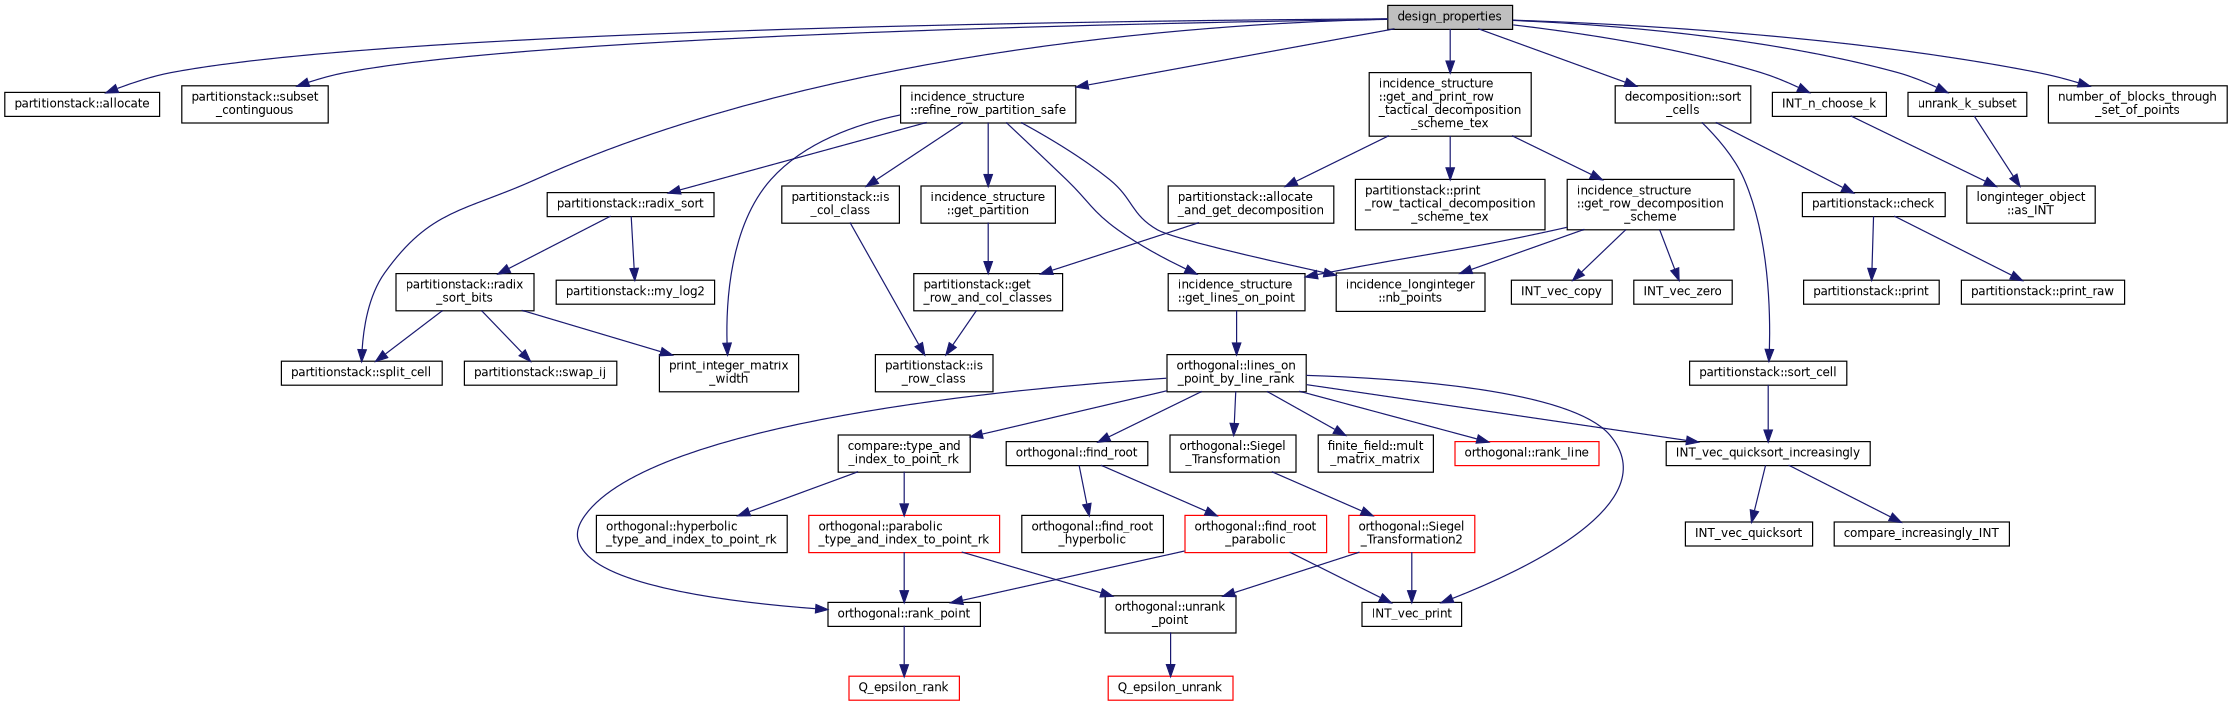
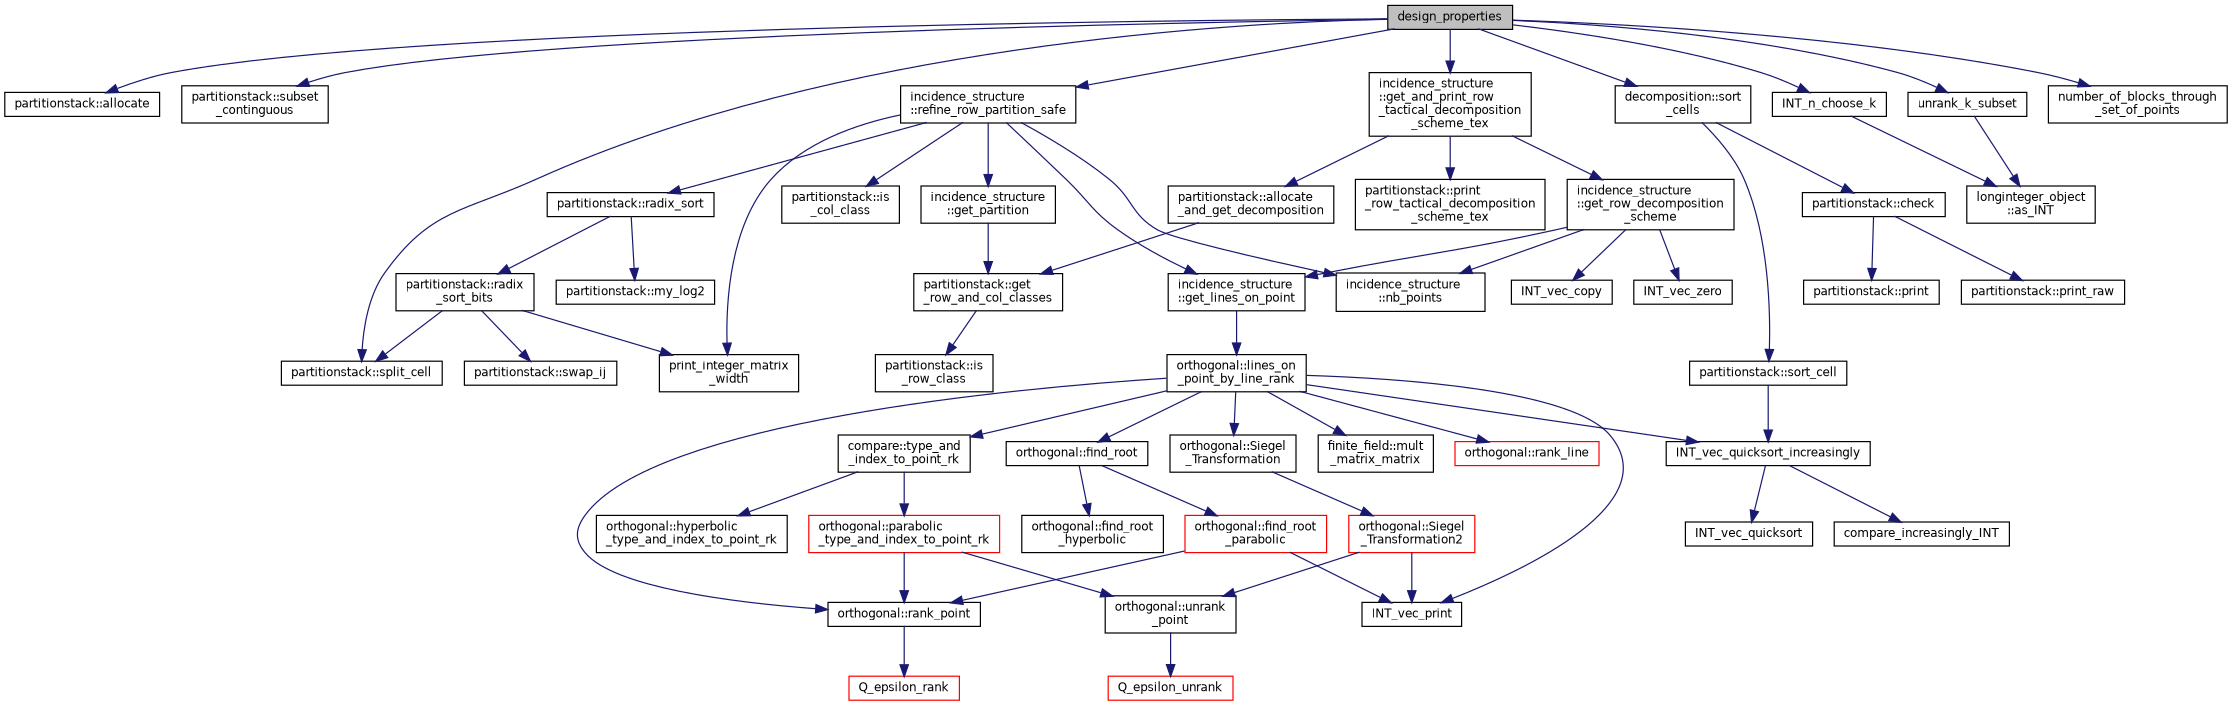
edge "partitionstack::is _col_class" -> "partitionstack::is _row_class": removed
node "incidence_longinteger ::nb_points": label "incidence_longinteger ::nb_points" -> "incidence_structure ::nb_points"
